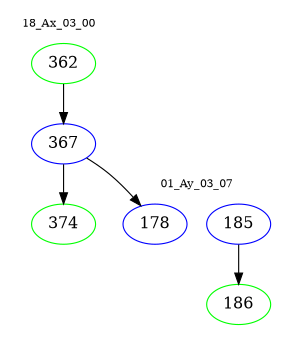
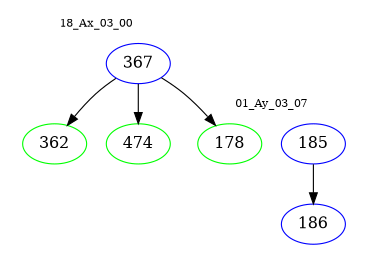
edge "362" -> "367": reversed
node "374": label "374" -> "474"
node "178": color blue -> green
node "186": color green -> blue
